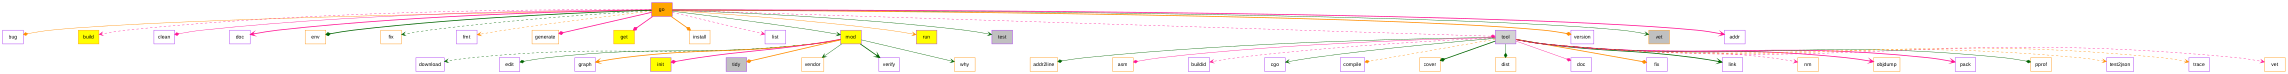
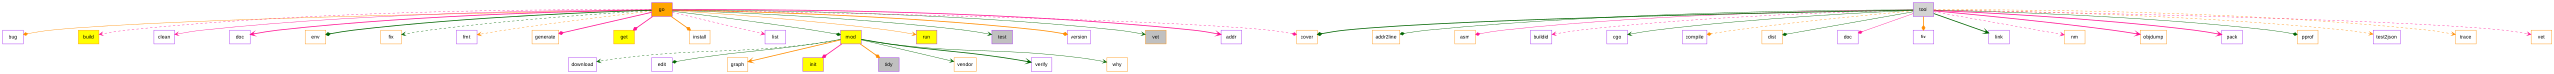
edge "go" -> "clean": arrowhead diamond -> vee
edge "go" -> "mod": arrowhead vee -> diamond
edge "go" -> "tool": now "go" -> "cover"
node "graph": color purple -> darkorange
node "trace": color purple -> darkorange
